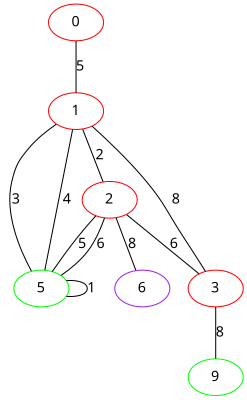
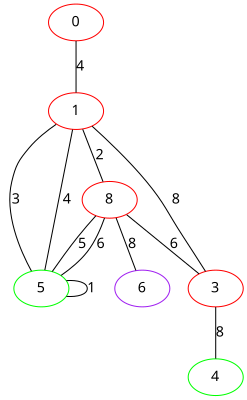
edge "0" -- "1": label "5" -> "4"
node "2": label "2" -> "8"
node "9": label "9" -> "4"
